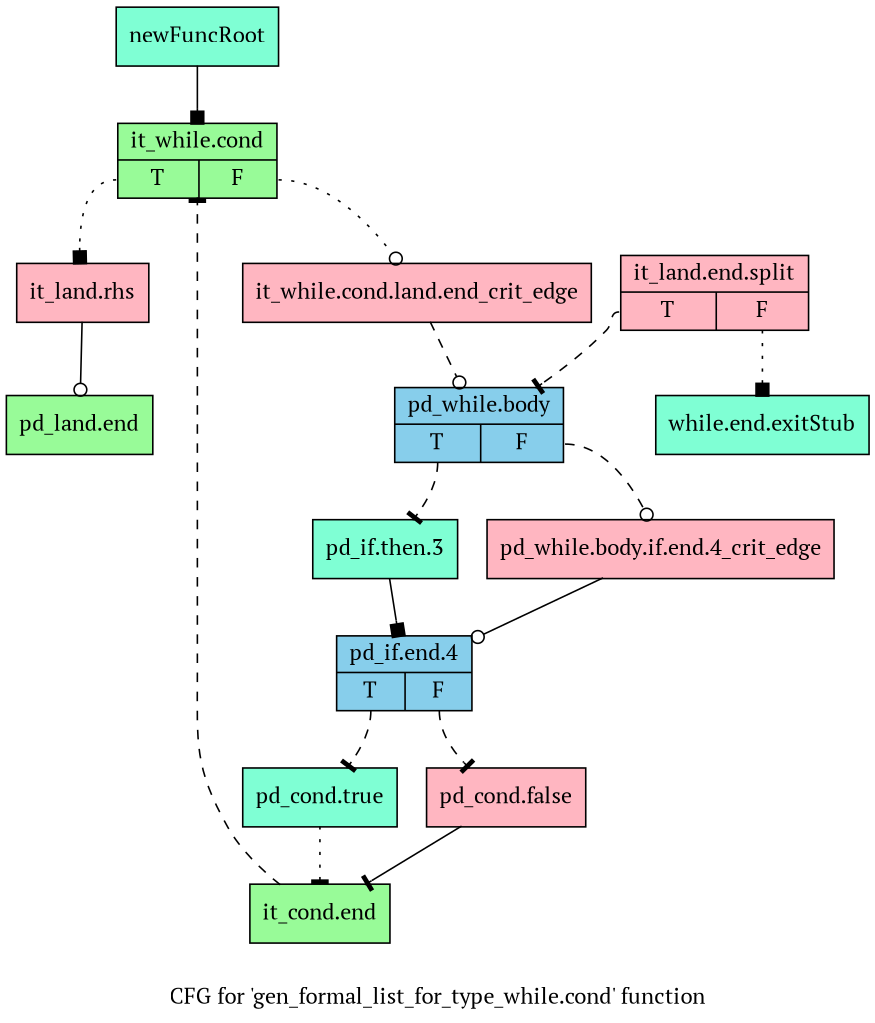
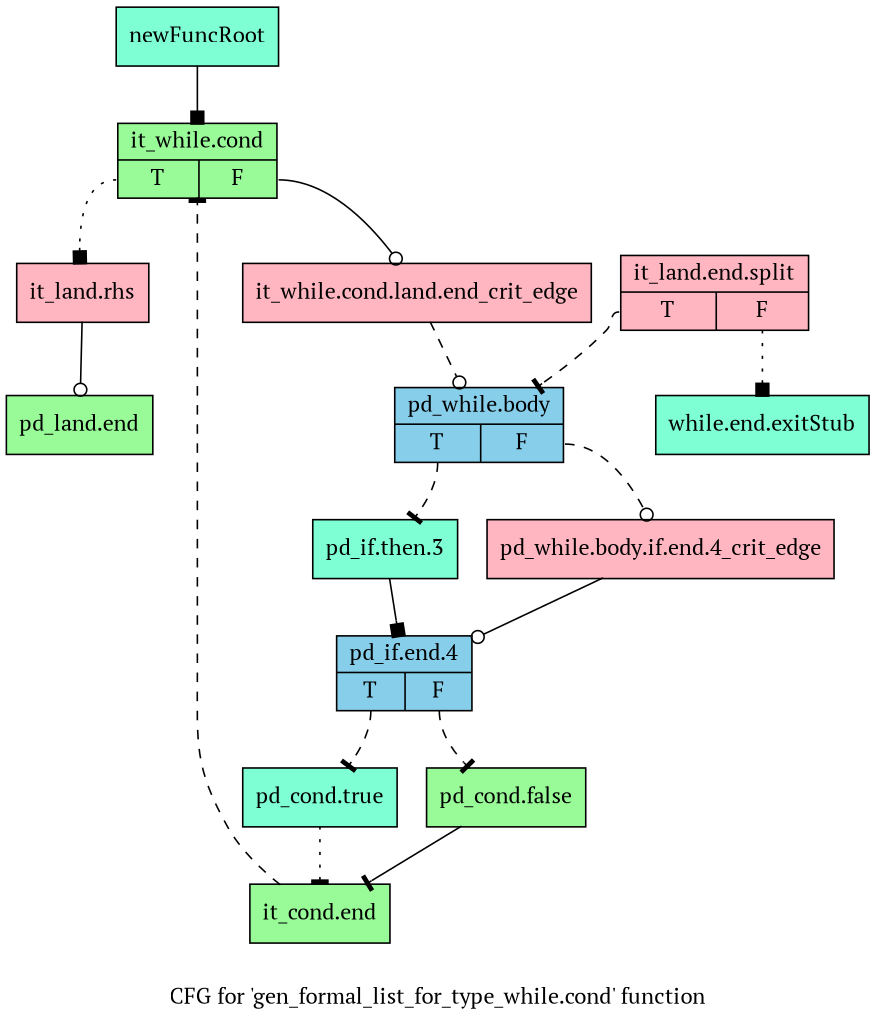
edge "it_while.cond" -> "it_while.cond.land.end_crit_edge": style dotted -> solid
node "pd_cond.false": fillcolor lightpink -> palegreen
